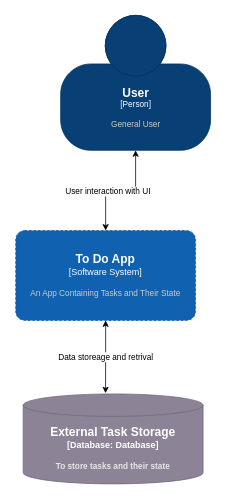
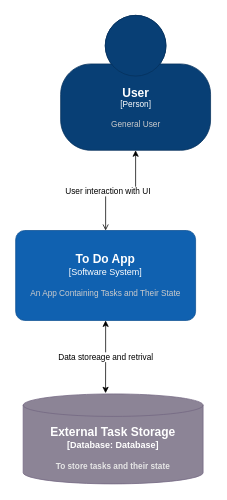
edge "User [Person] General User" -- "To Do App [Software System] An App Containing Tasks and Their State": arrowhead classic -> open
node "To Do App [Software System] An App Containing Tasks and Their State": style dashed -> solid
